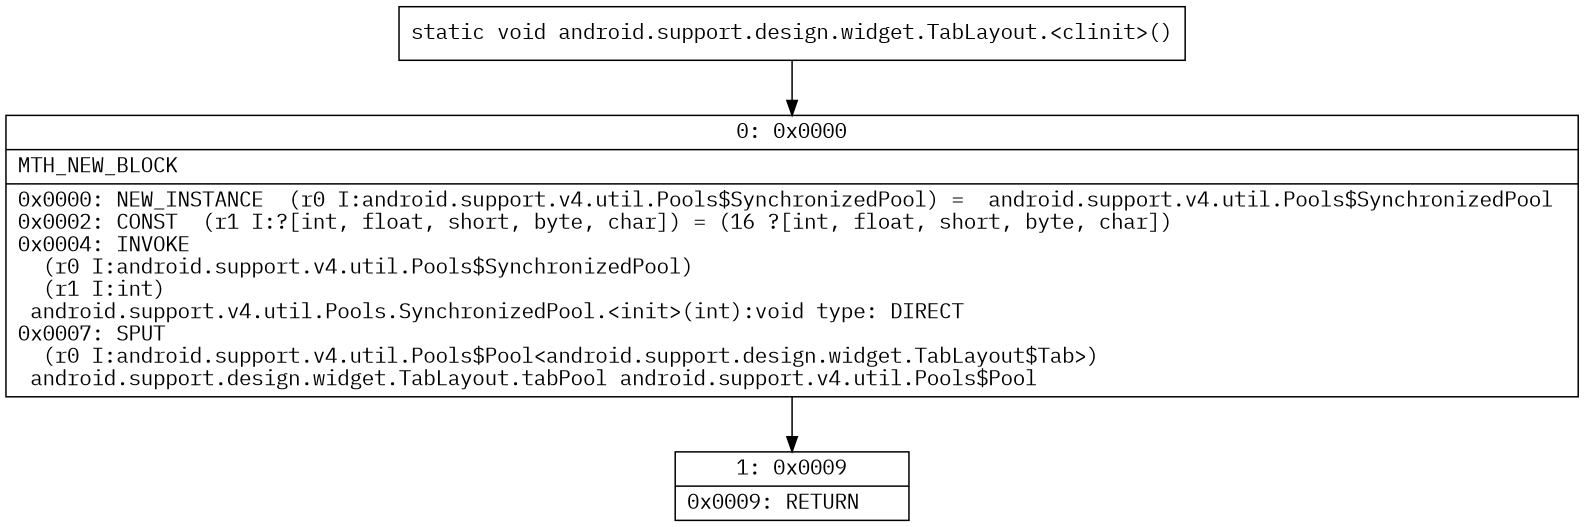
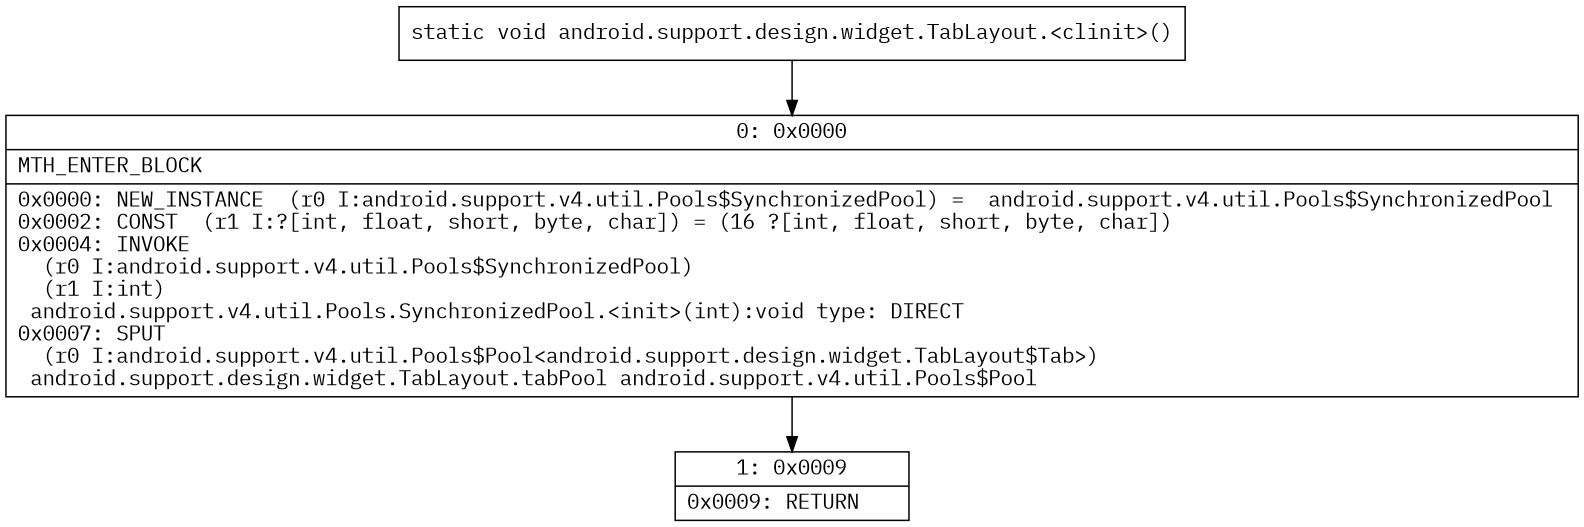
node "0: 0x0000": text "MTH_NEW_BLOCK" -> "MTH_ENTER_BLOCK"
